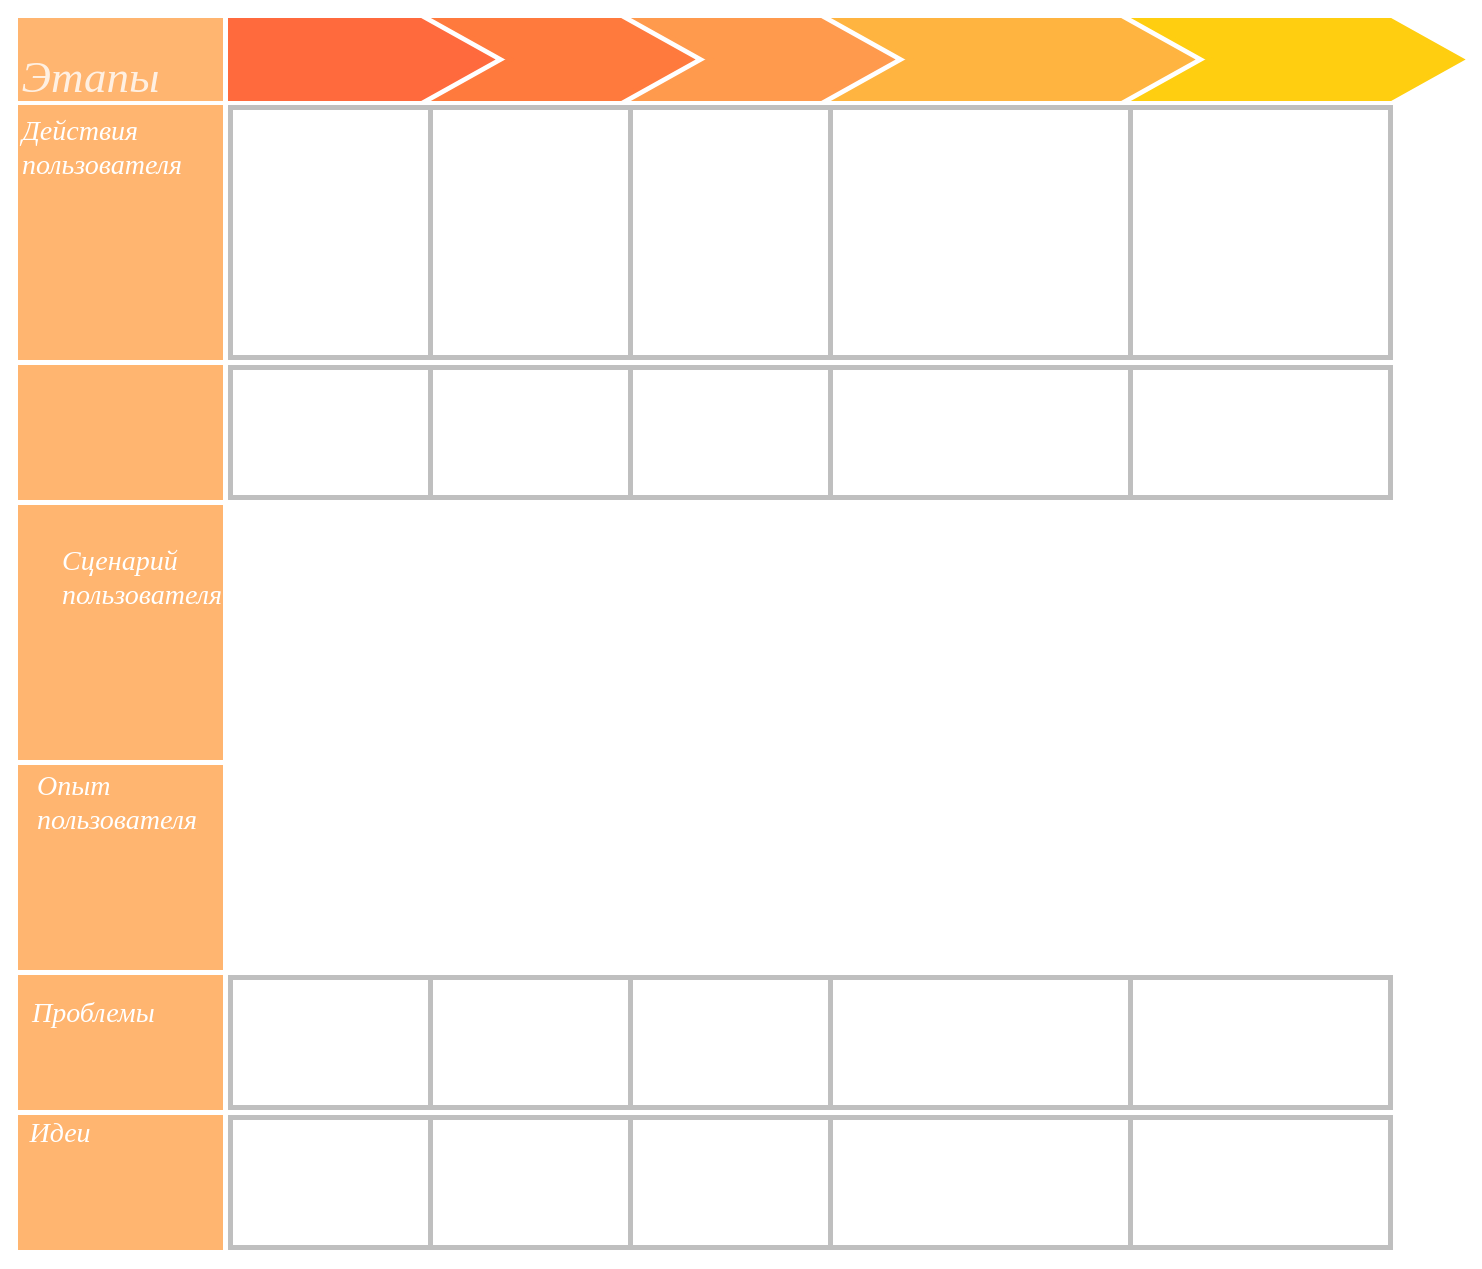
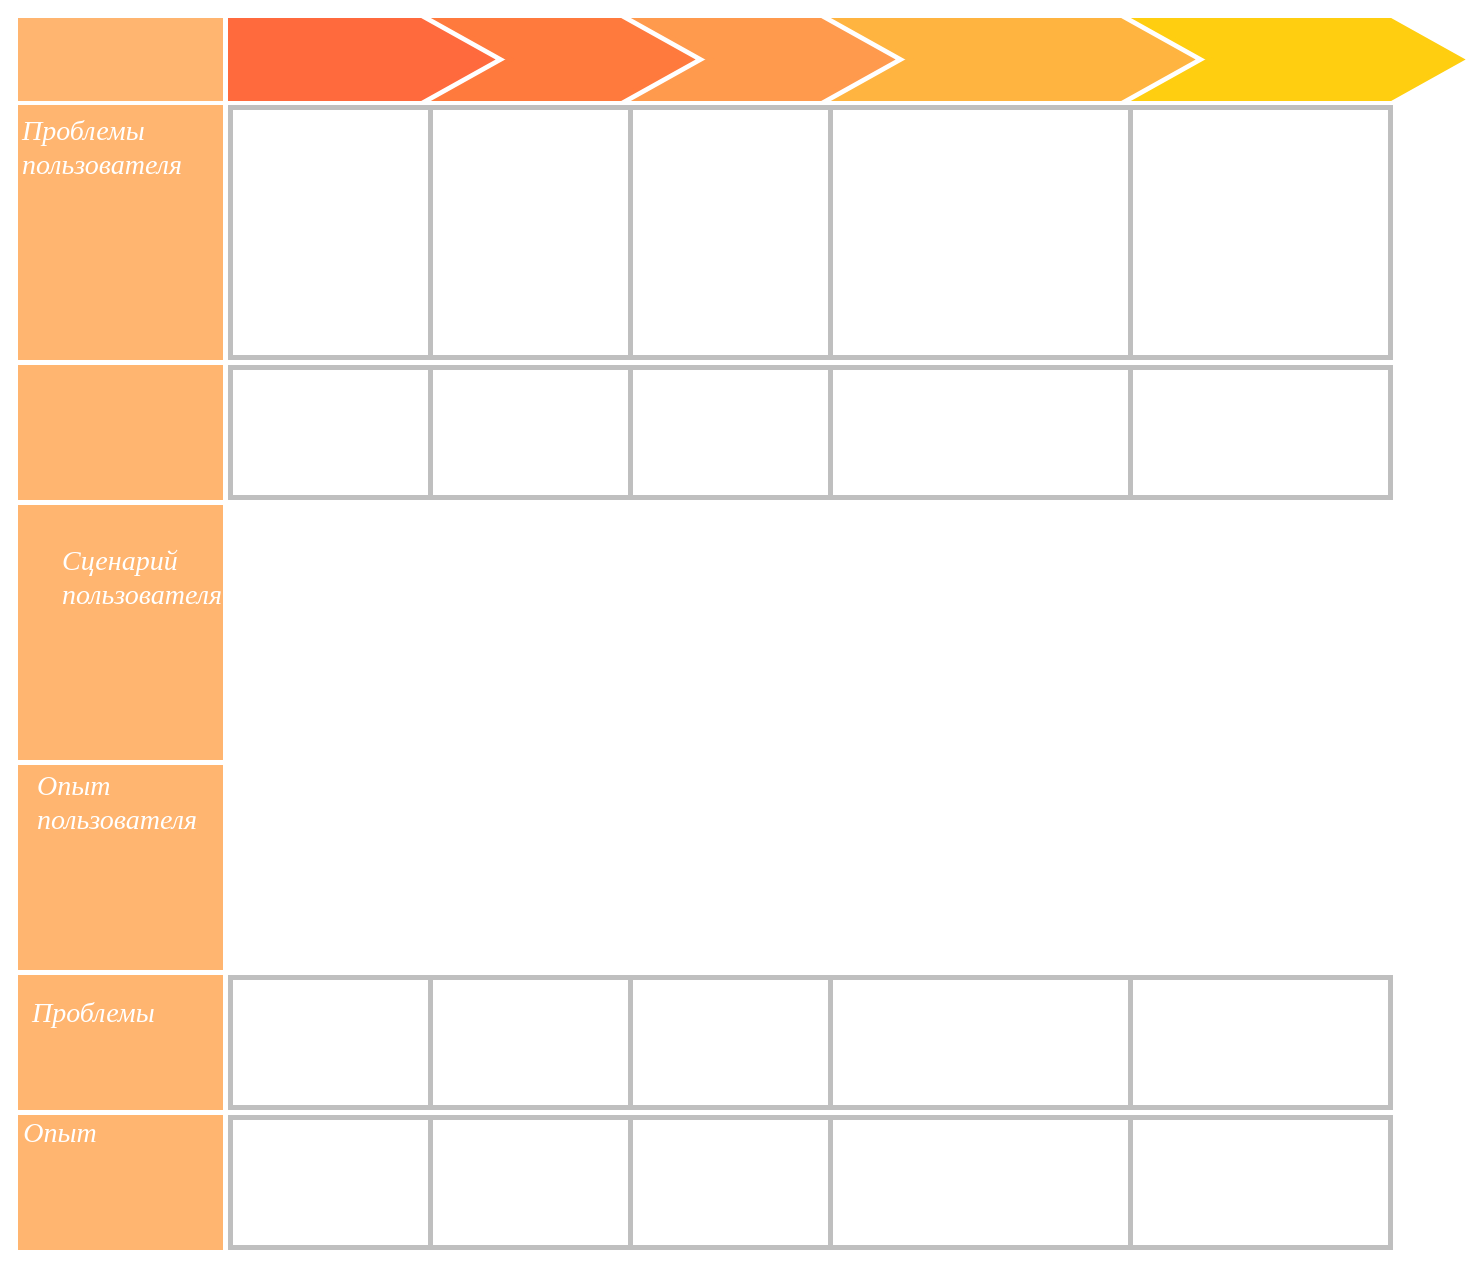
node "Этапы": removed
node "Действия пользователя": label "Действия пользователя" -> "Проблемы пользователя"
node "Идеи": label "Идеи" -> "Опыт"
